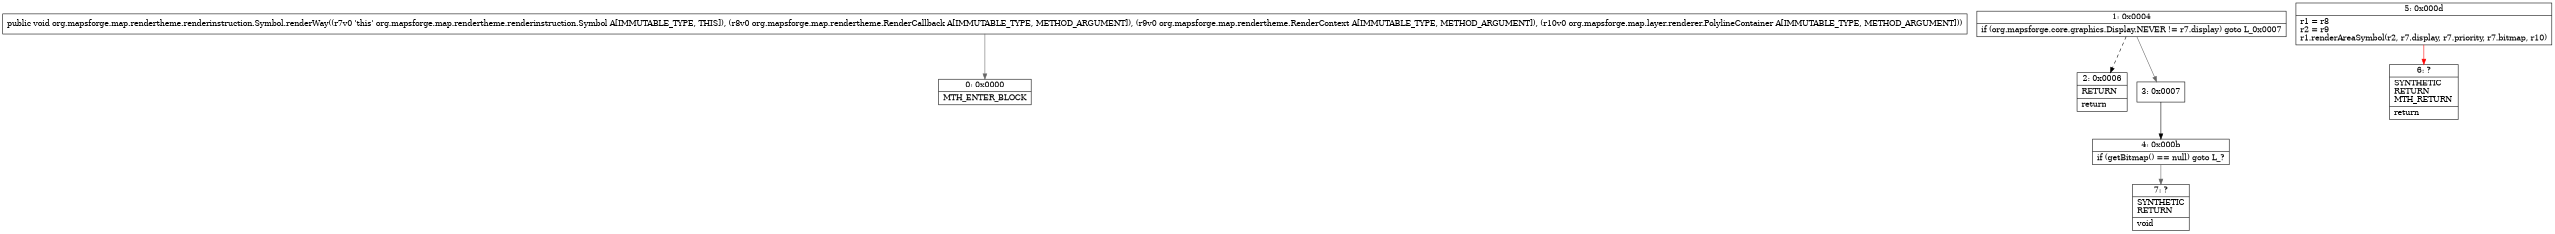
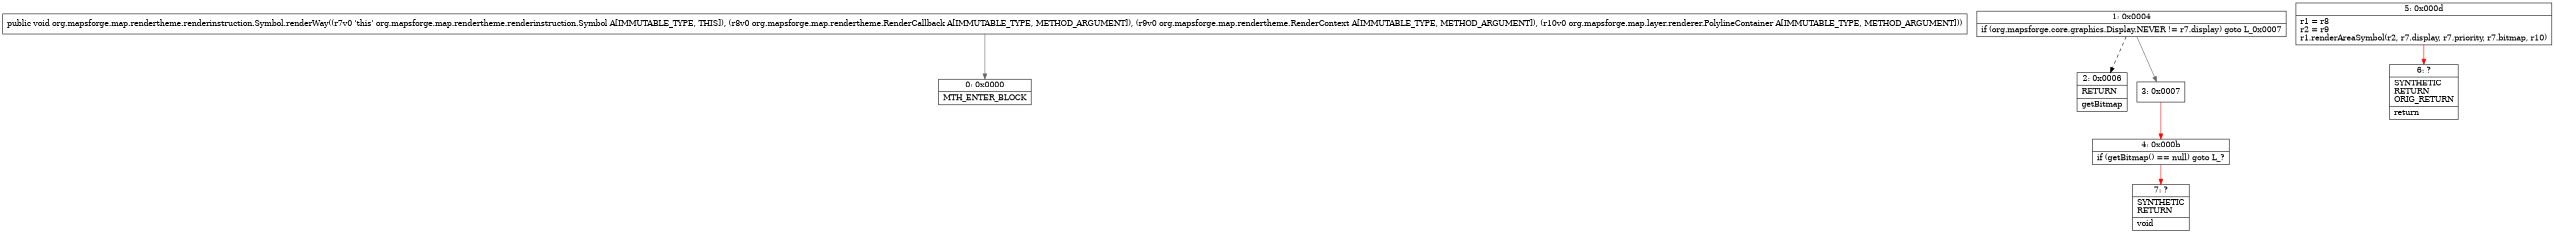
node "6: ?": text "MTH_RETURN" -> "ORIG_RETURN"
node "2: 0x0006": text "return" -> "getBitmap"
edge "3: 0x0007" -> "4: 0x000b": color black -> red
edge "4: 0x000b" -> "7: ?": color gray40 -> red
